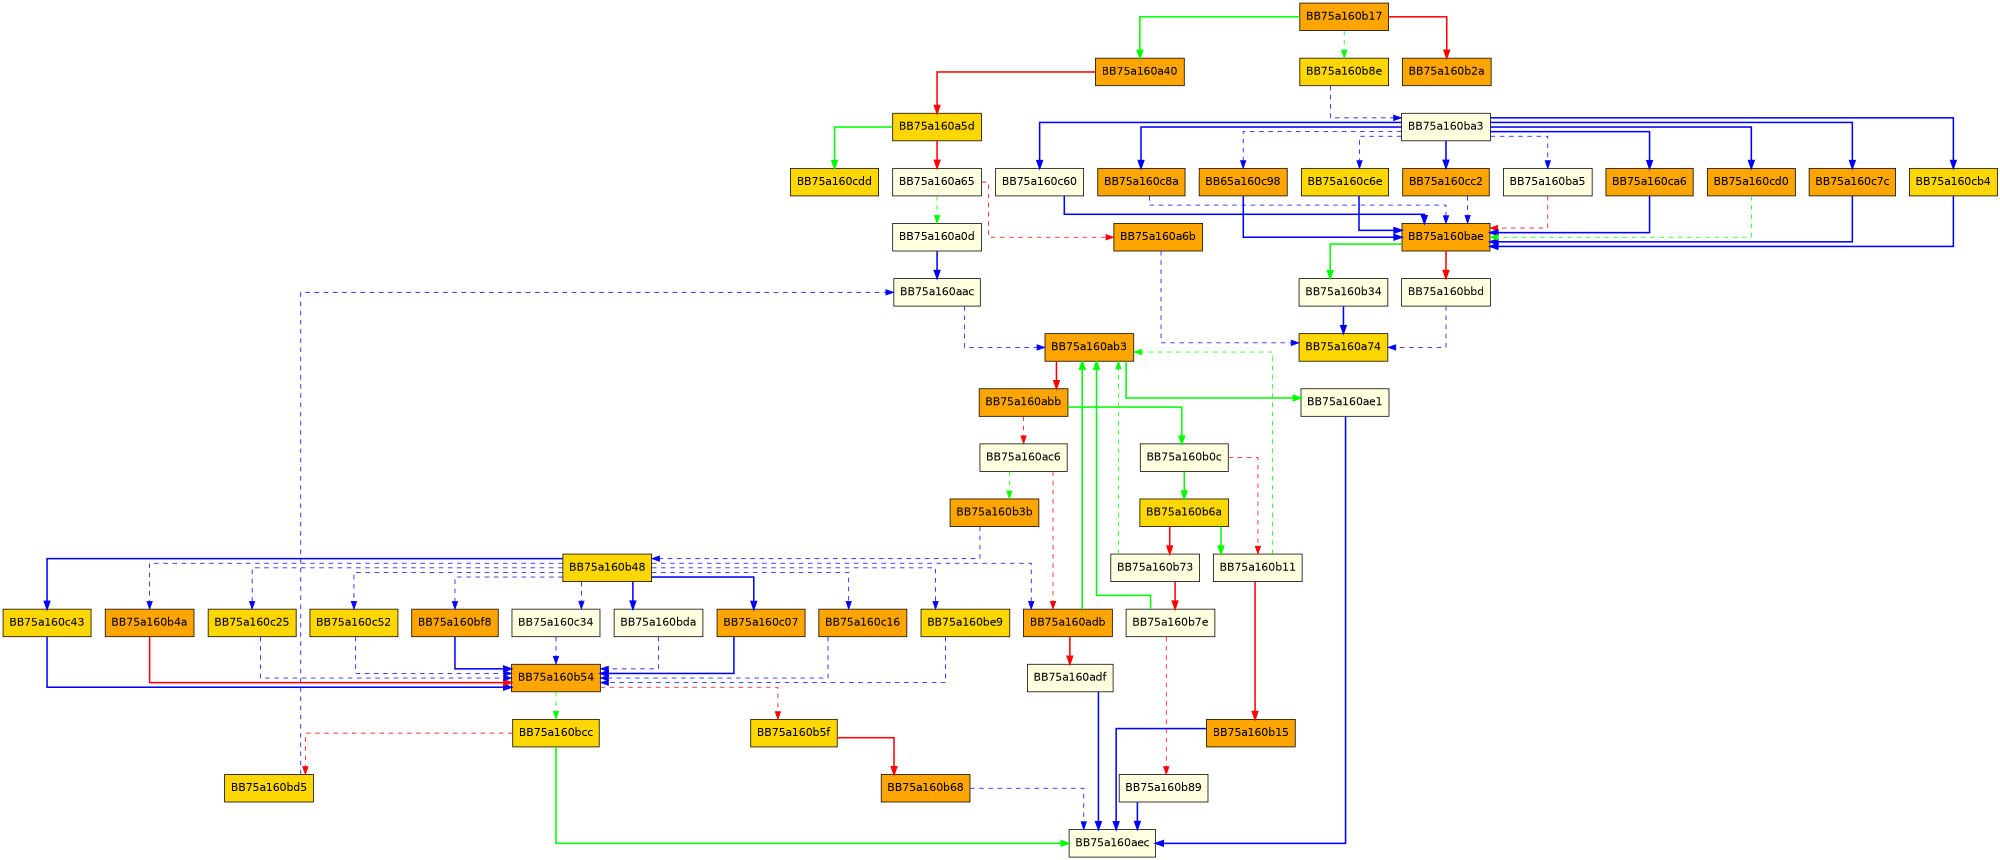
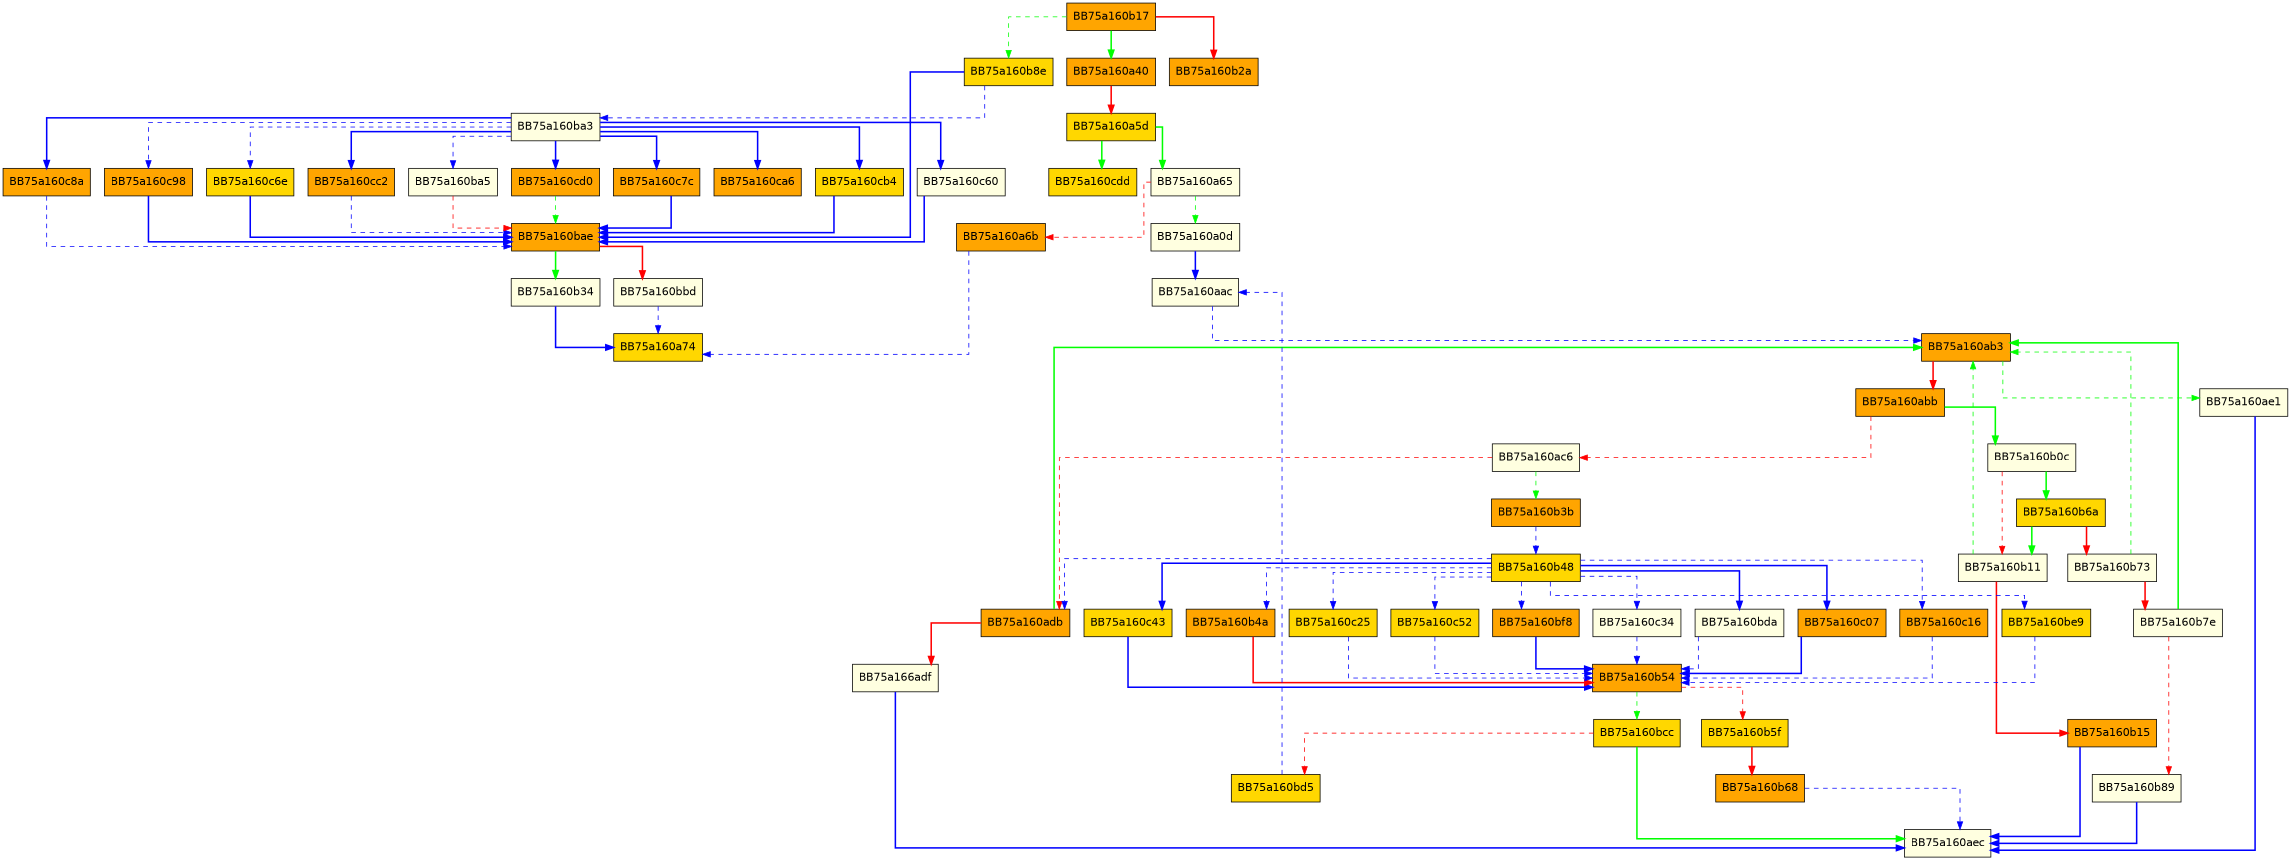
edge "BB75a160a5d" -> "BB75a160a65": color red -> green
node "BB65a160c98": label "BB65a160c98" -> "BB75a160c98"
edge "BB75a160ca6" -> "BB75a160bae": now "BB75a160b8e" -> "BB75a160bae"
edge "BB75a160ab3" -> "BB75a160ae1": style bold -> dashed
node "BB75a160adf": label "BB75a160adf" -> "BB75a166adf"
